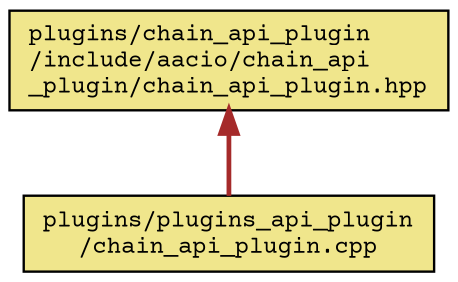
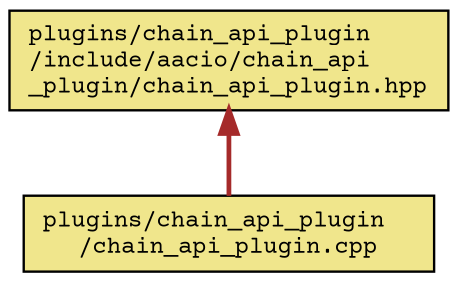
node "plugins/plugins_api_plugin /chain_api_plugin.cpp": label "plugins/plugins_api_plugin /chain_api_plugin.cpp" -> "plugins/chain_api_plugin /chain_api_plugin.cpp"
